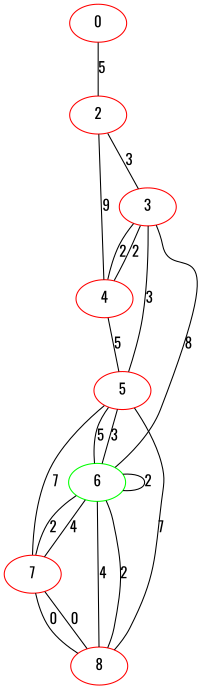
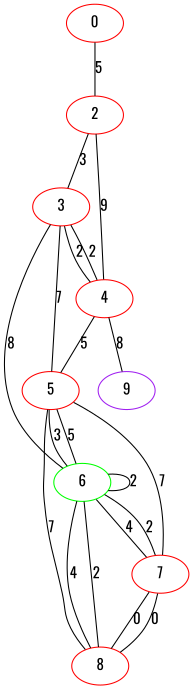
edge "3" -- "5": label "3" -> "7"
node "9": added
